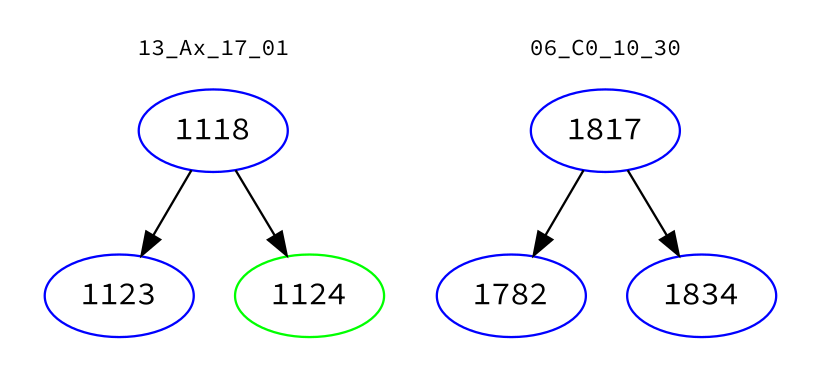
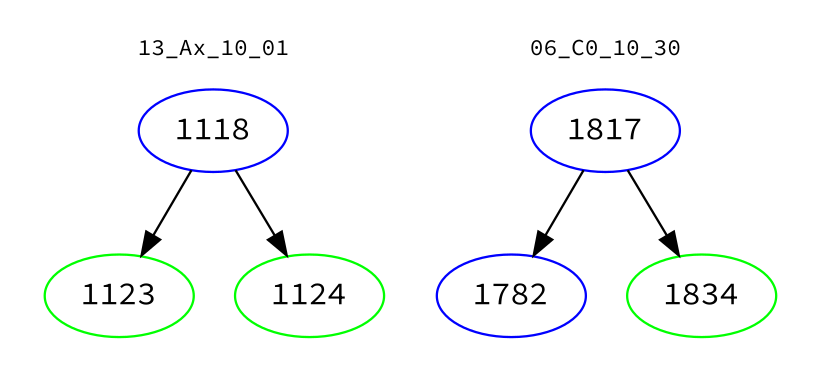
cluster "13_Ax_17_01": label "13_Ax_17_01" -> "13_Ax_10_01"
node "1123": color blue -> green
node "1834": color blue -> green
